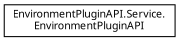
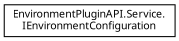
node "EnvironmentPluginAPI.Service. EnvironmentPluginAPI": label "EnvironmentPluginAPI.Service. EnvironmentPluginAPI" -> "EnvironmentPluginAPI.Service. IEnvironmentConfiguration"
